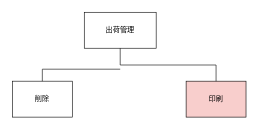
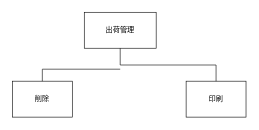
node "印刷": fillcolor #f8cecc -> #ffffff
